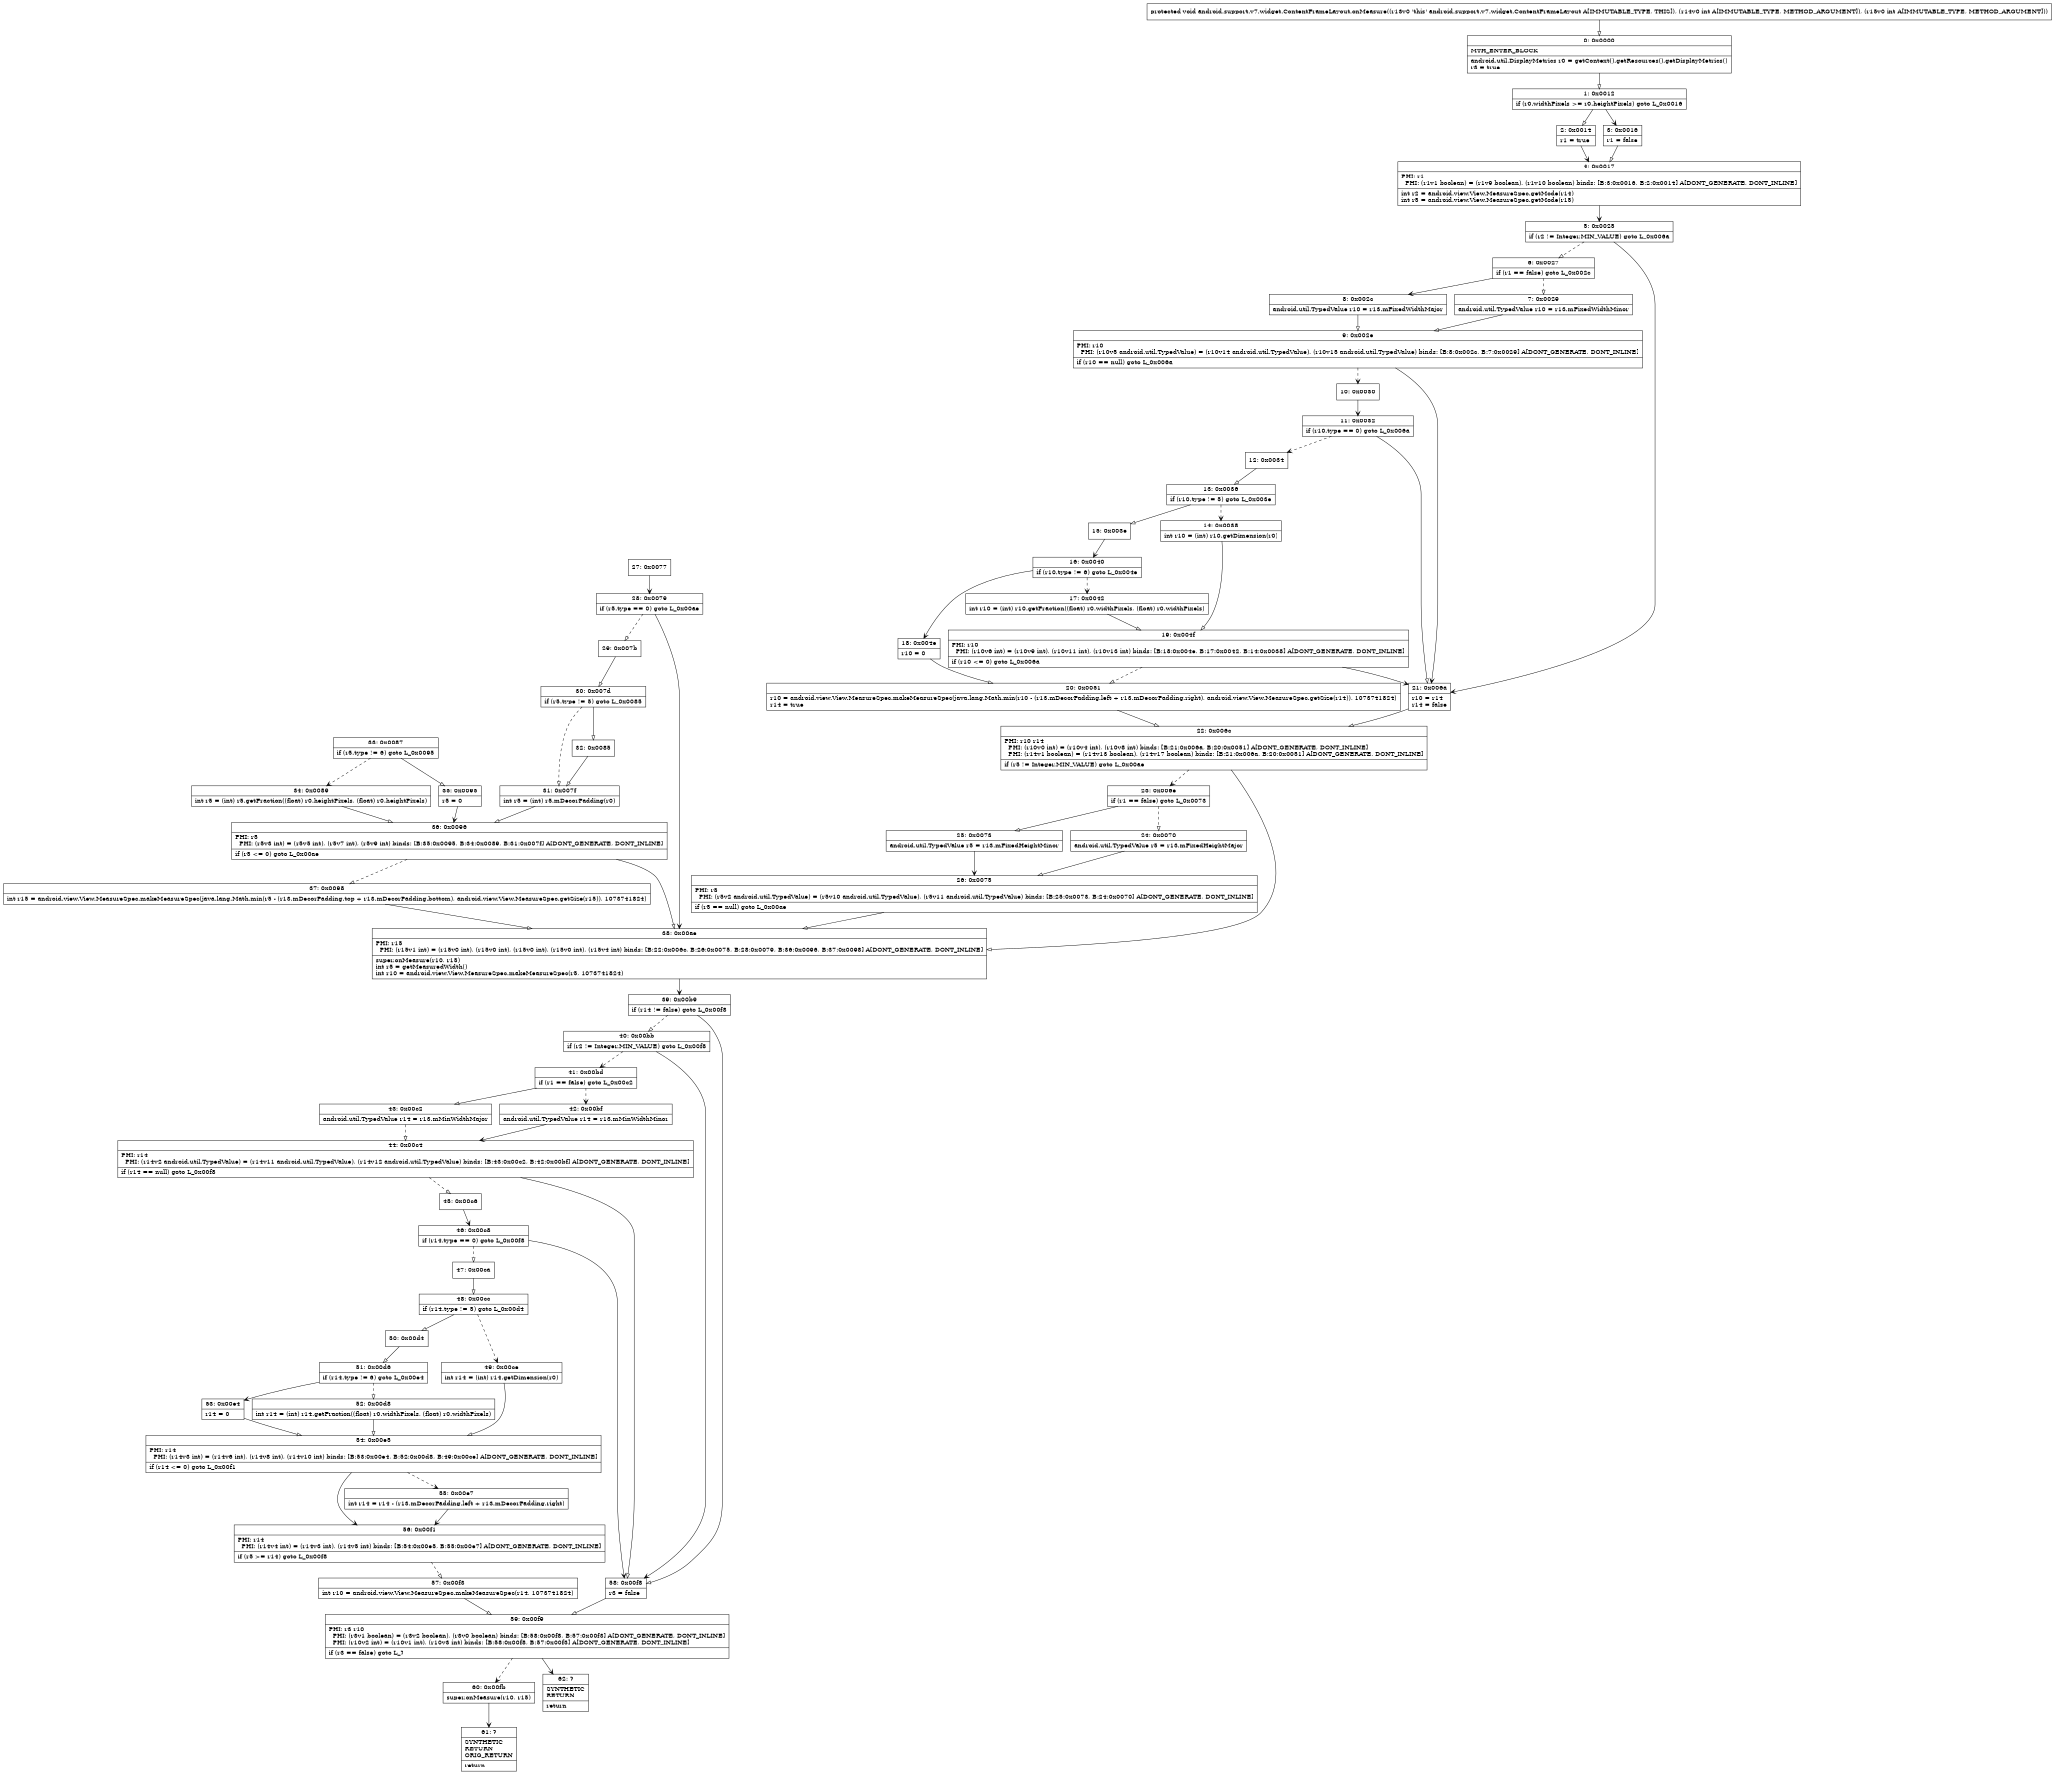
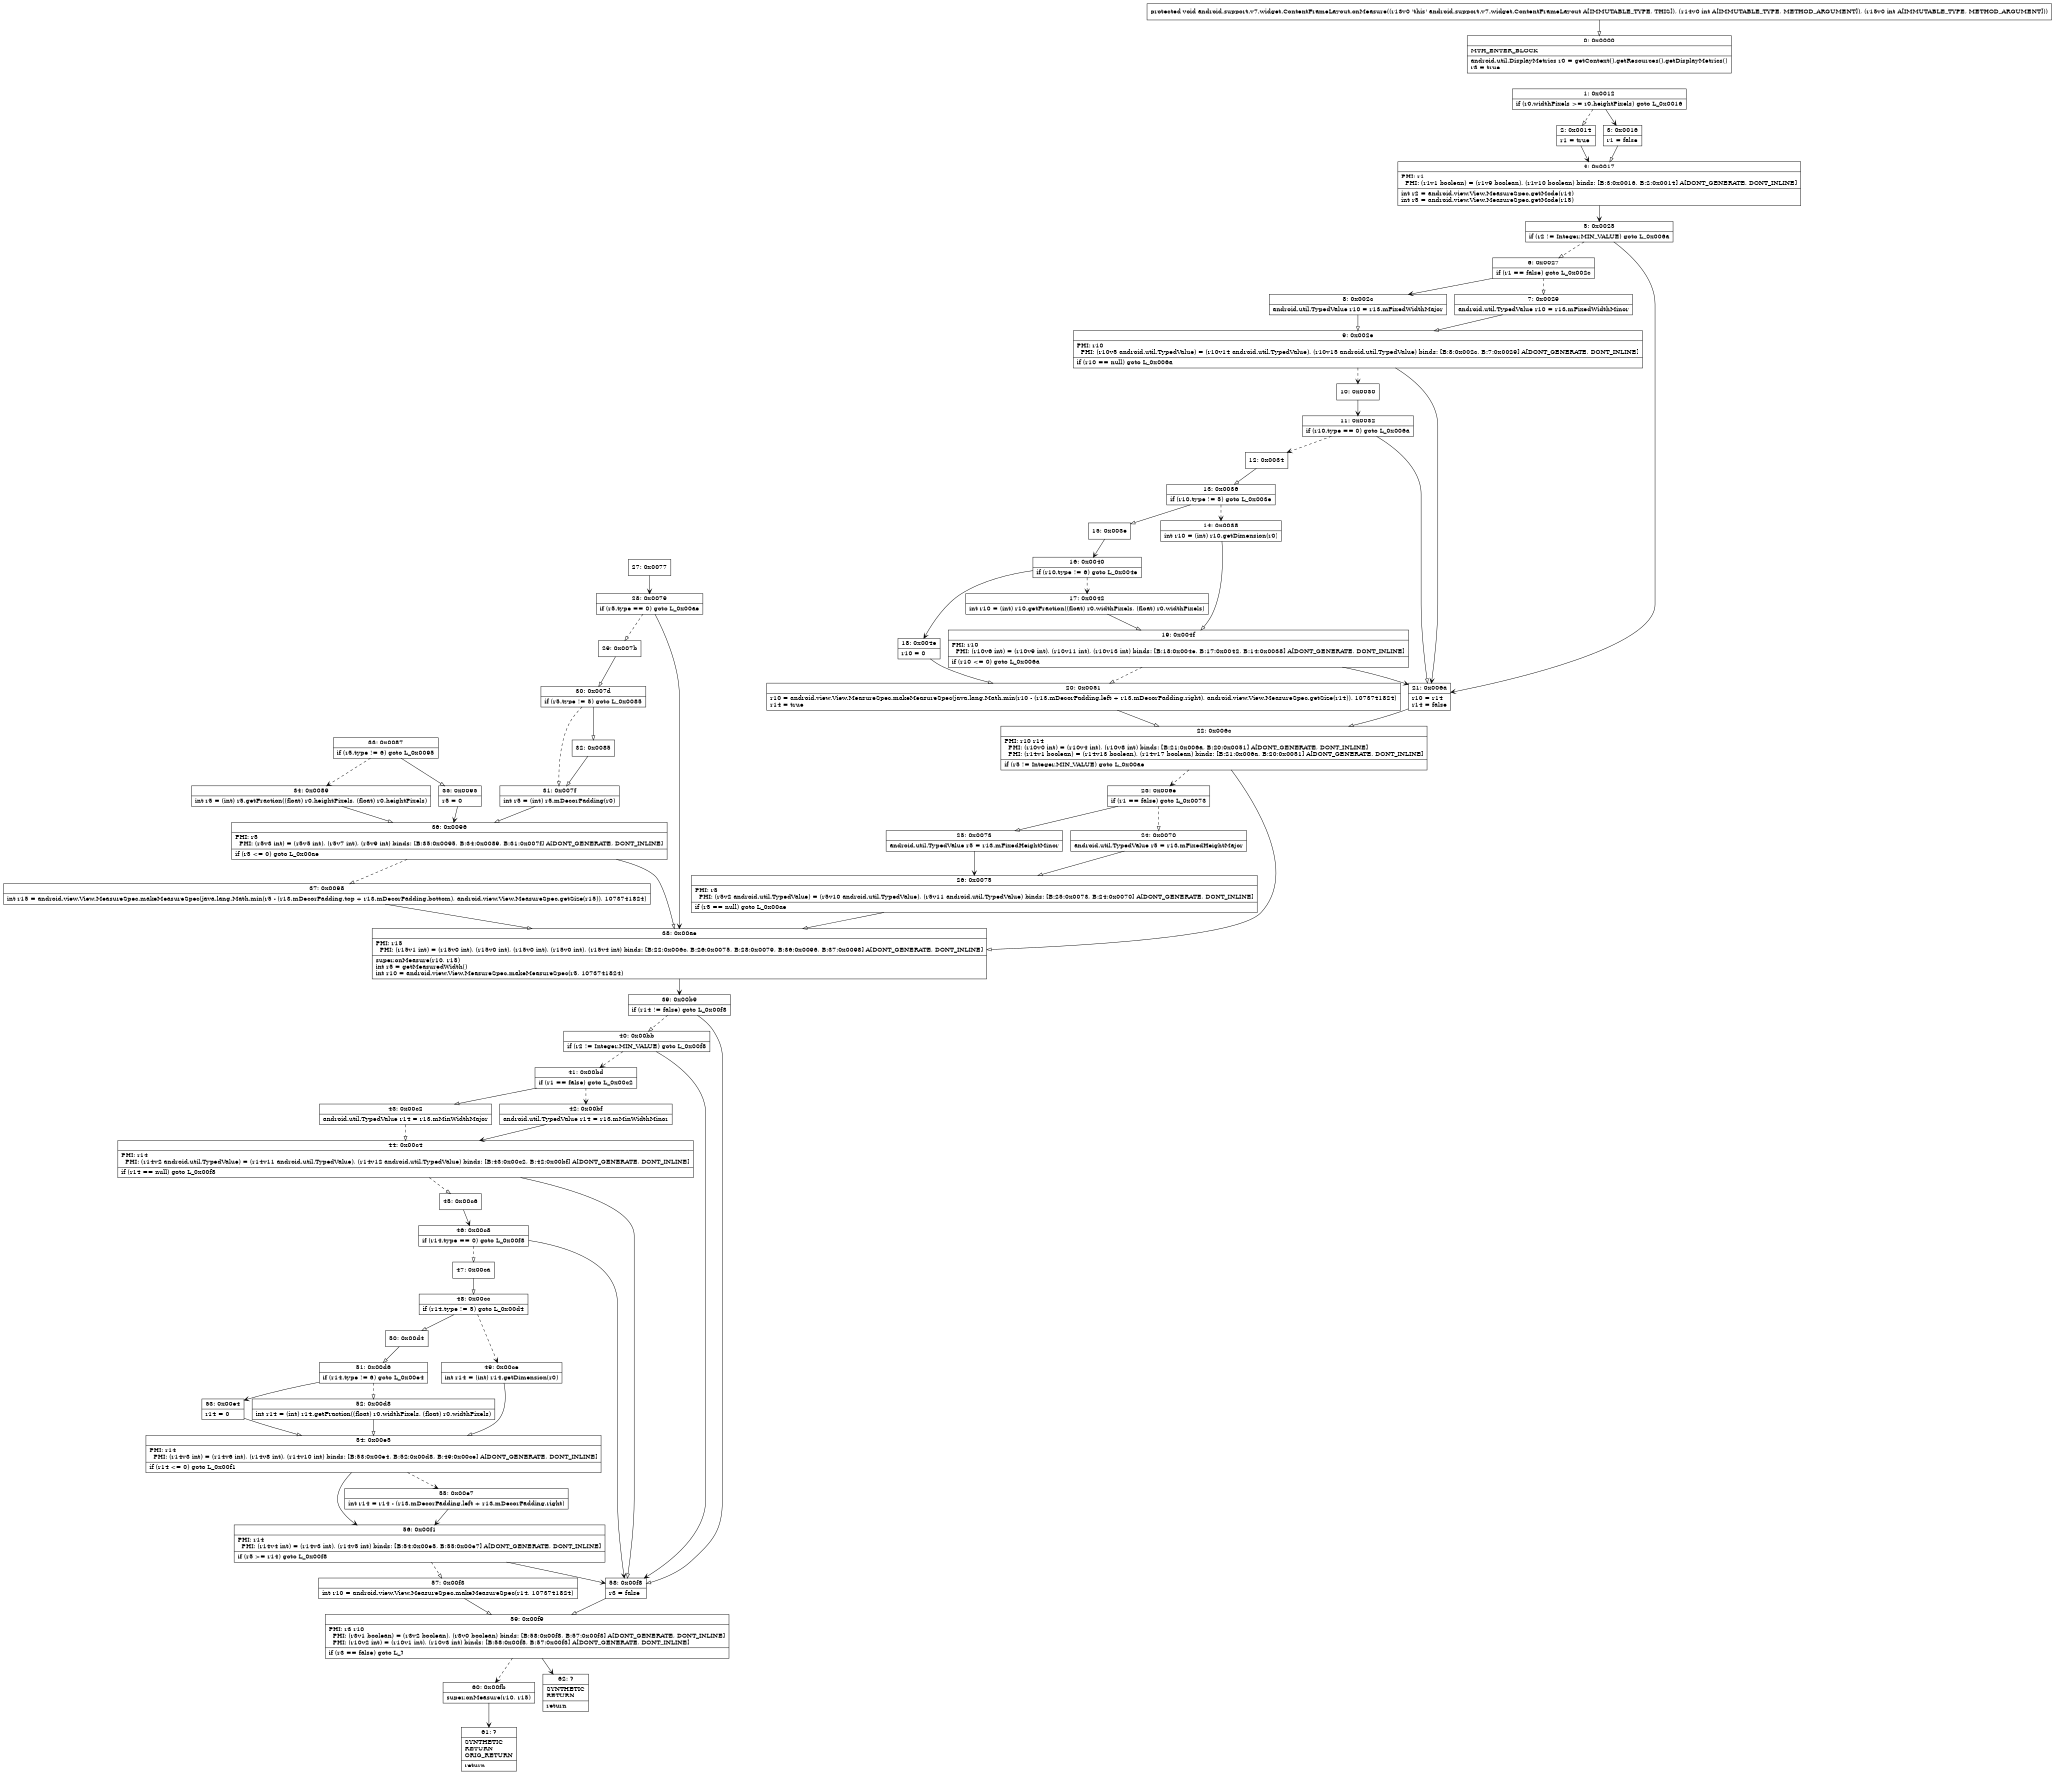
edge "0: 0x0000" -> "1: 0x0012": removed
edge "1: 0x0012" -> "2: 0x0014": style solid -> dashed
edge "56: 0x00f1" -> "58: 0x00f8": added
